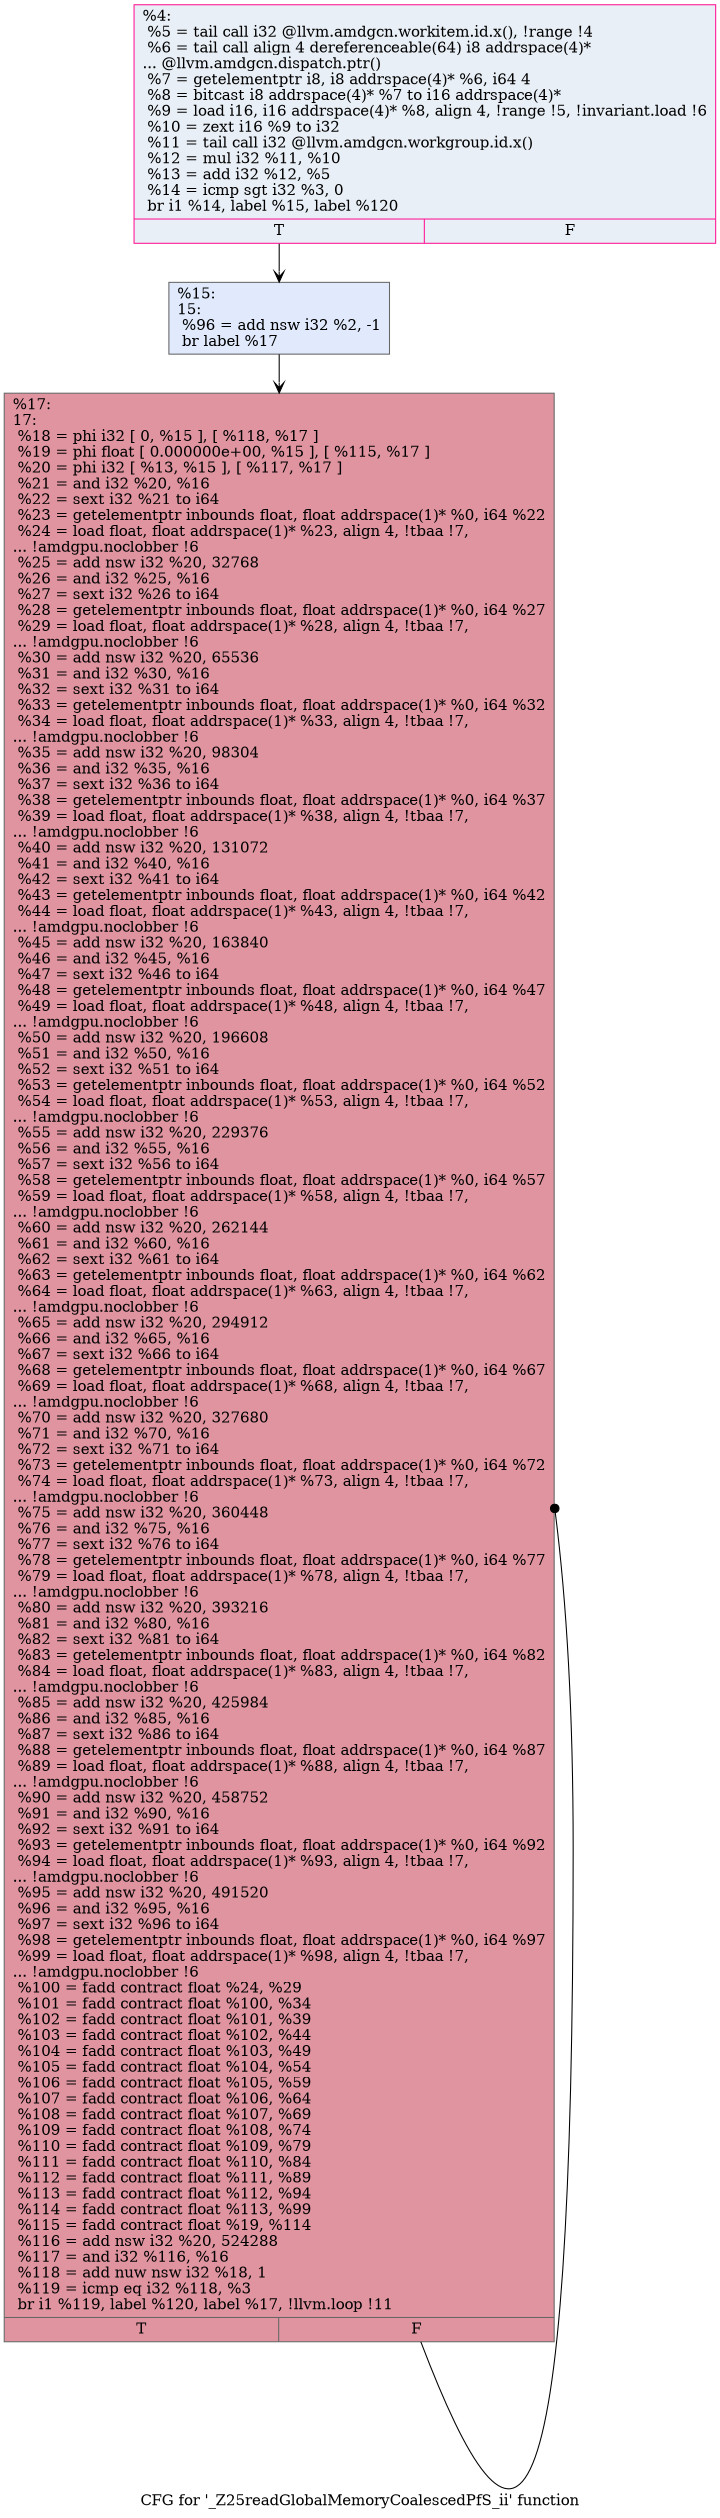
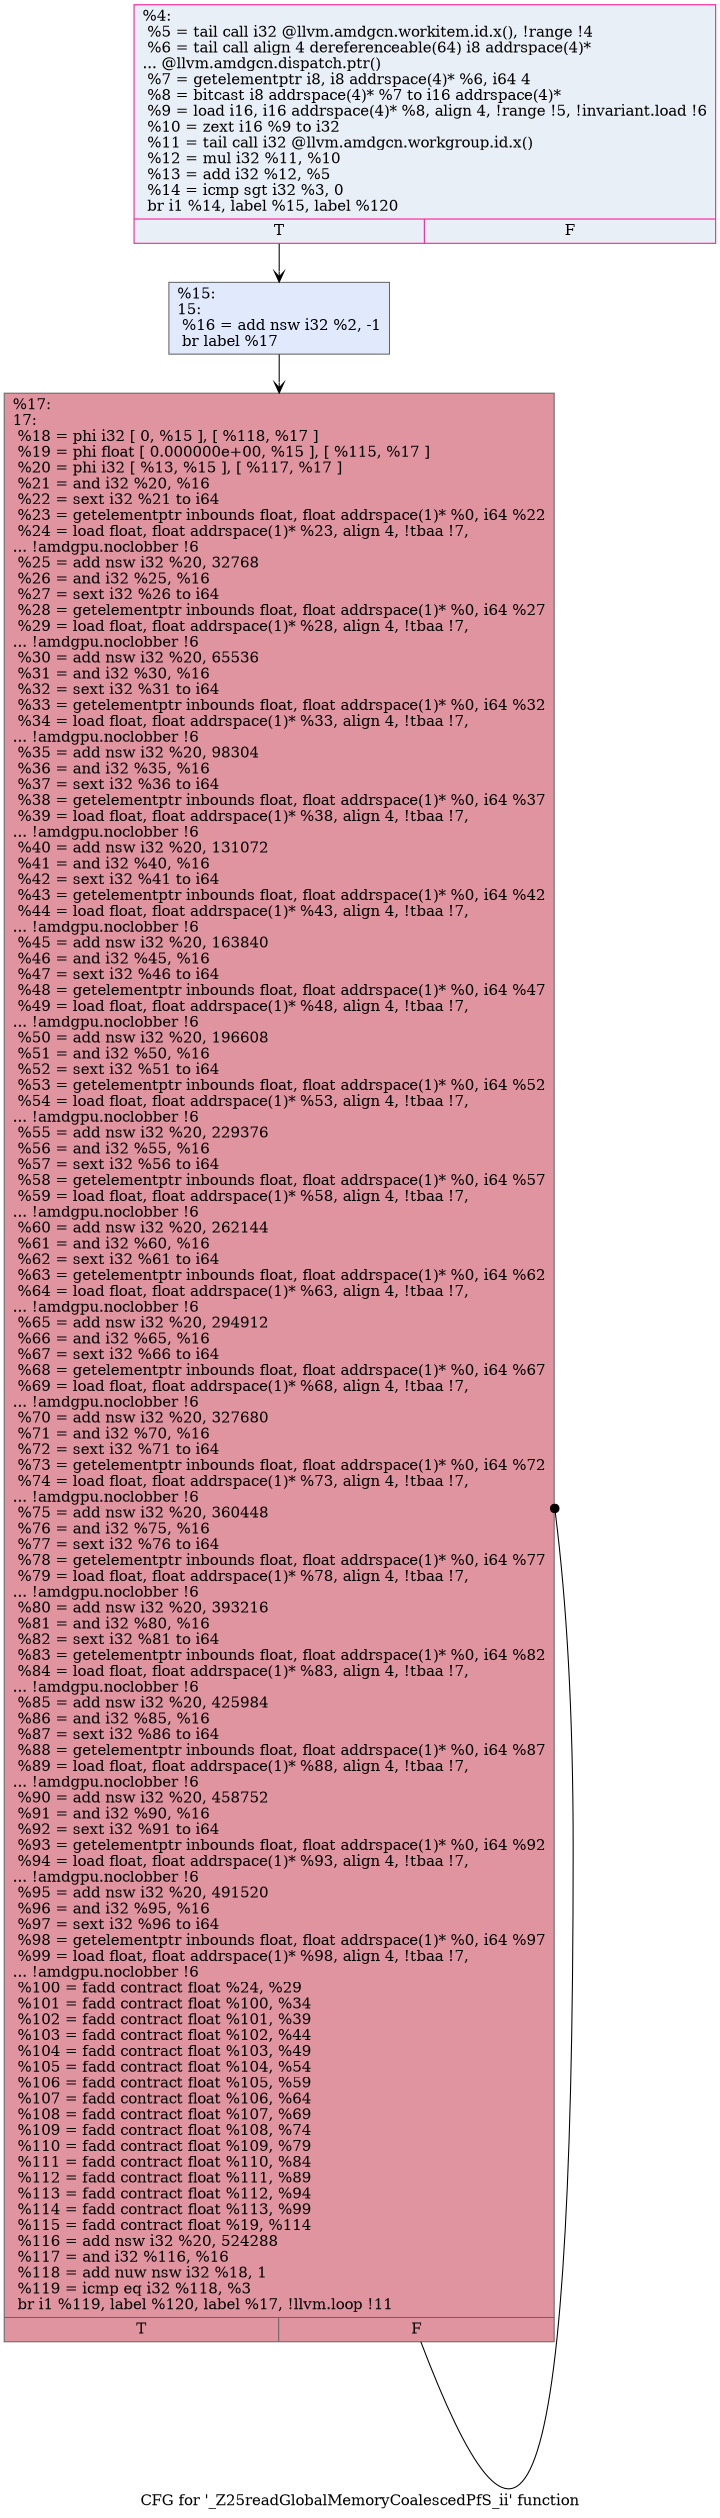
node "%15:": text "%96 = add nsw i32 %2, -1" -> "%16 = add nsw i32 %2, -1"
